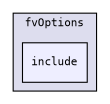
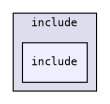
cluster "fvOptions": label "fvOptions" -> "include"
